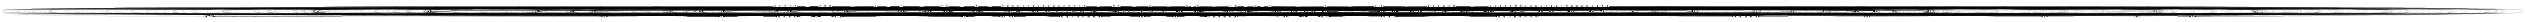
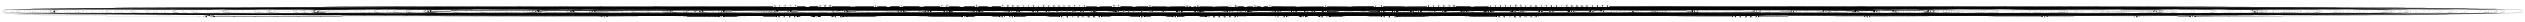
node "185": added
